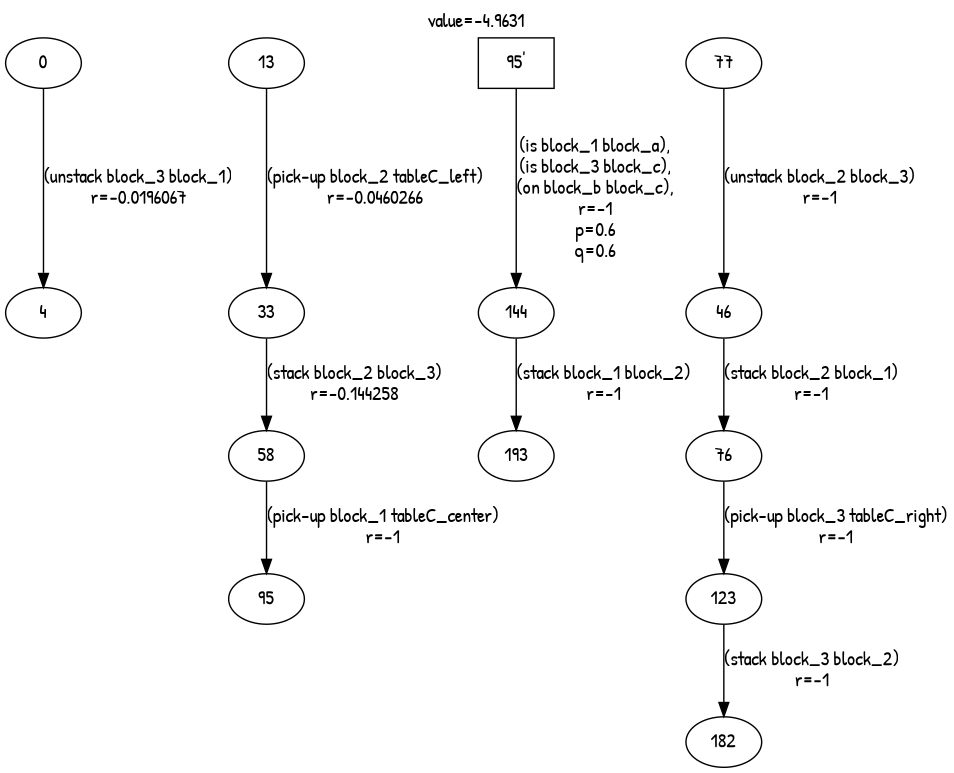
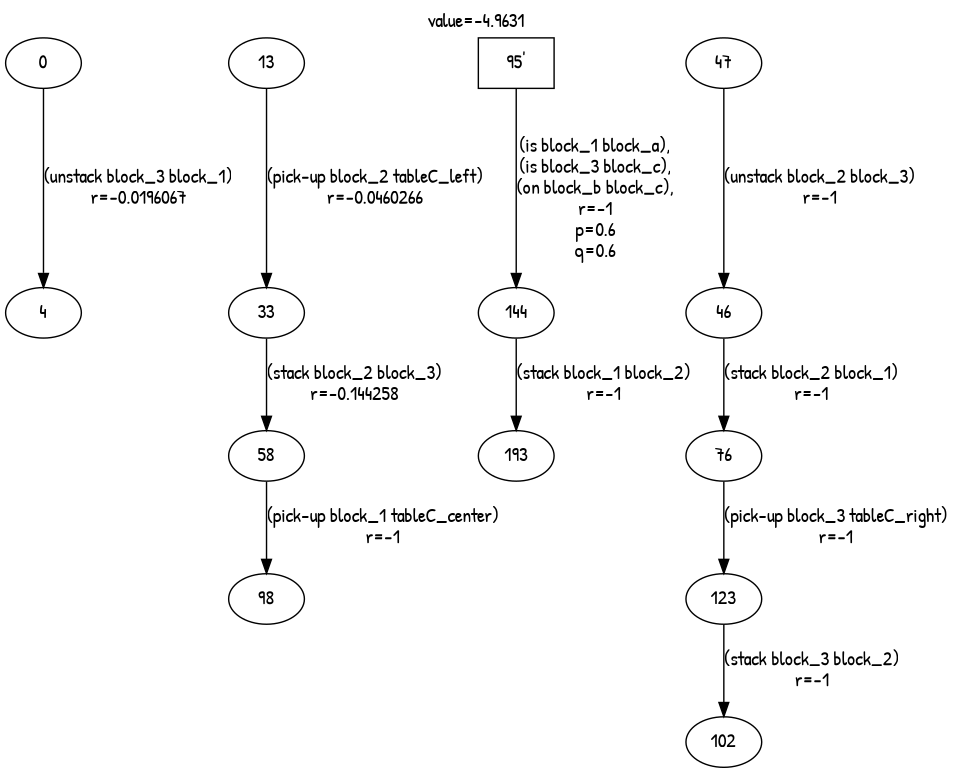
node "77": label "77" -> "47"
node "95": label "95" -> "98"
node "182": label "182" -> "102"
